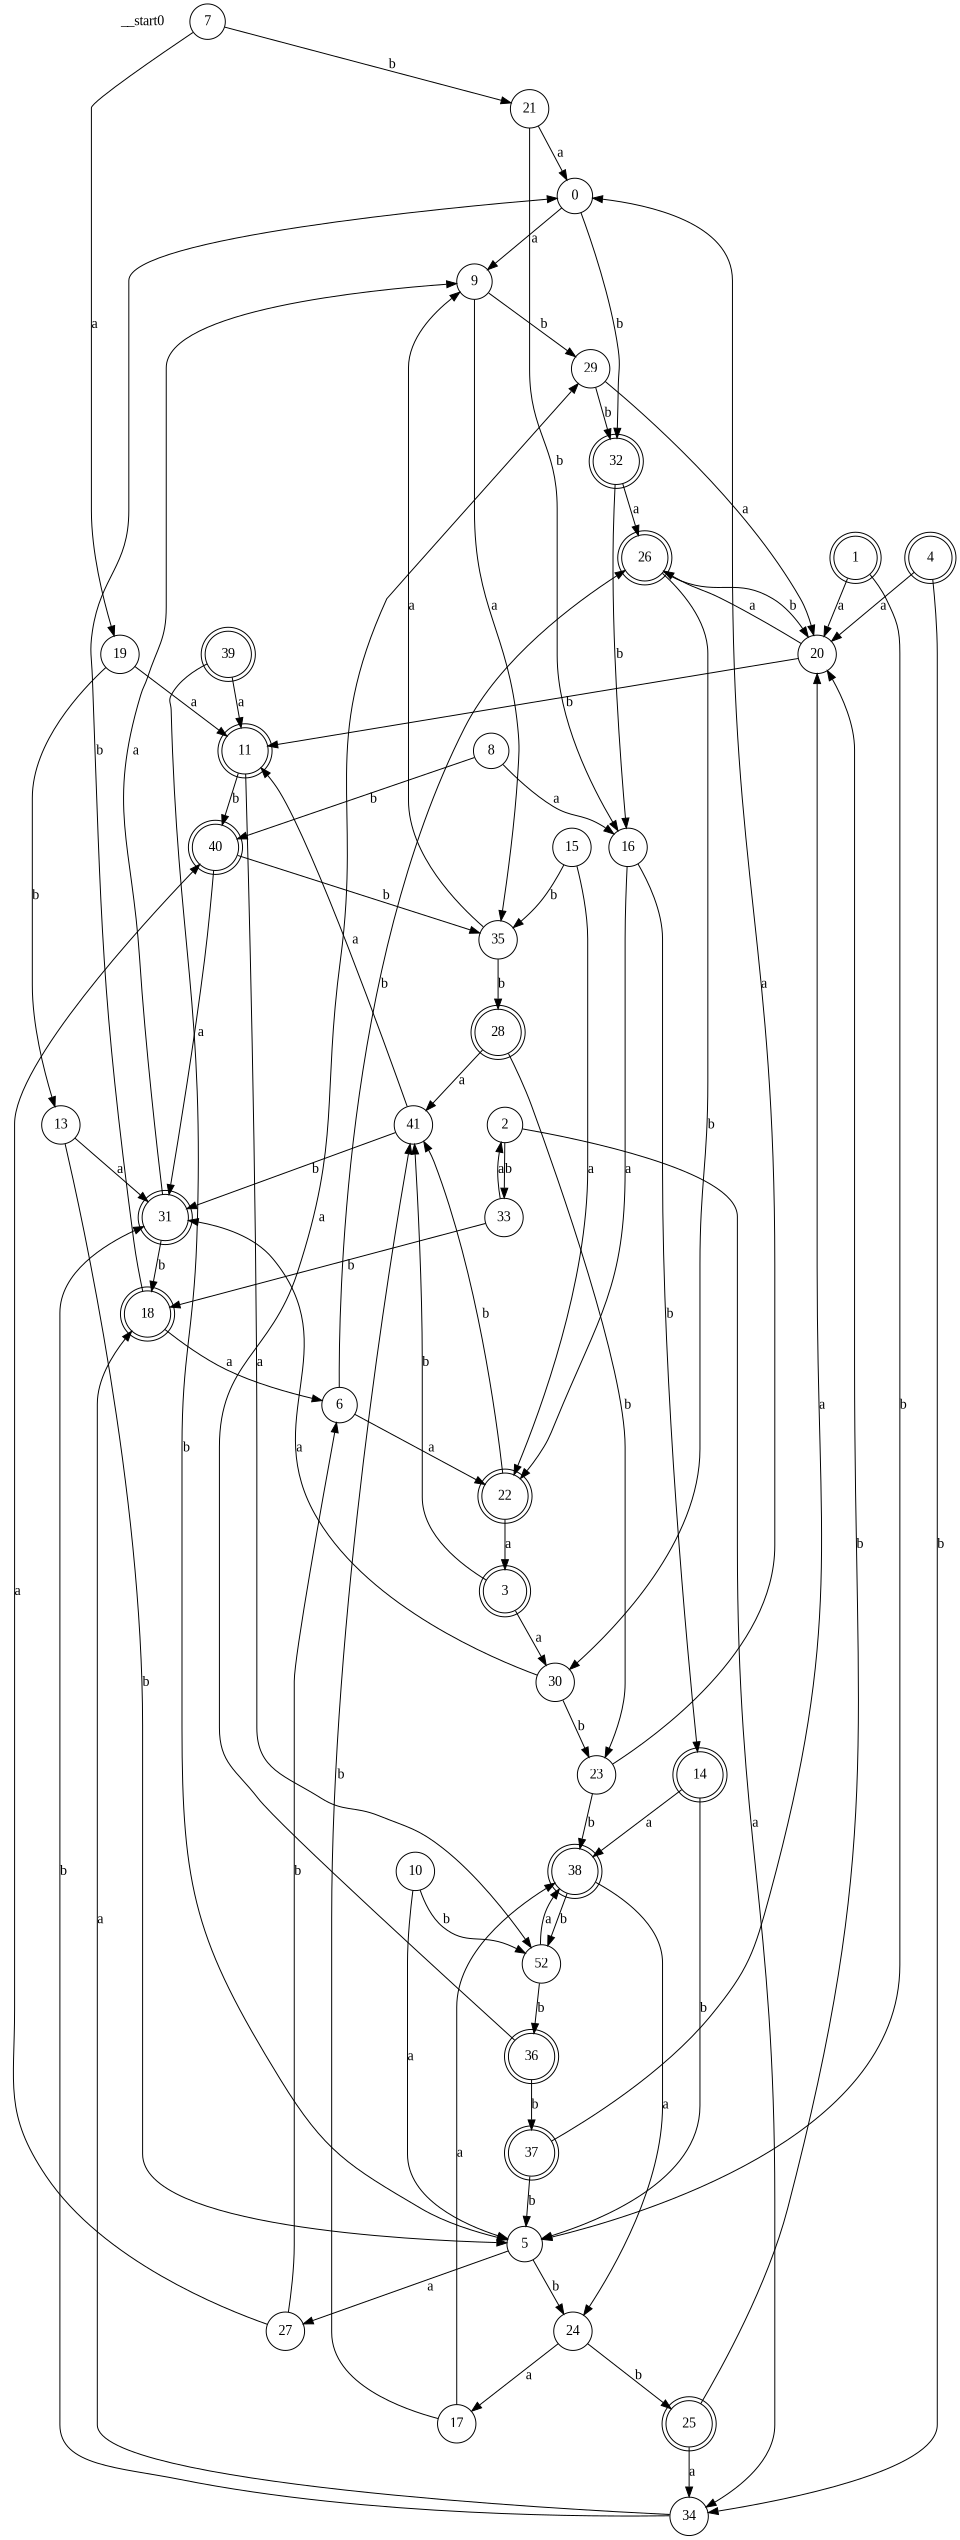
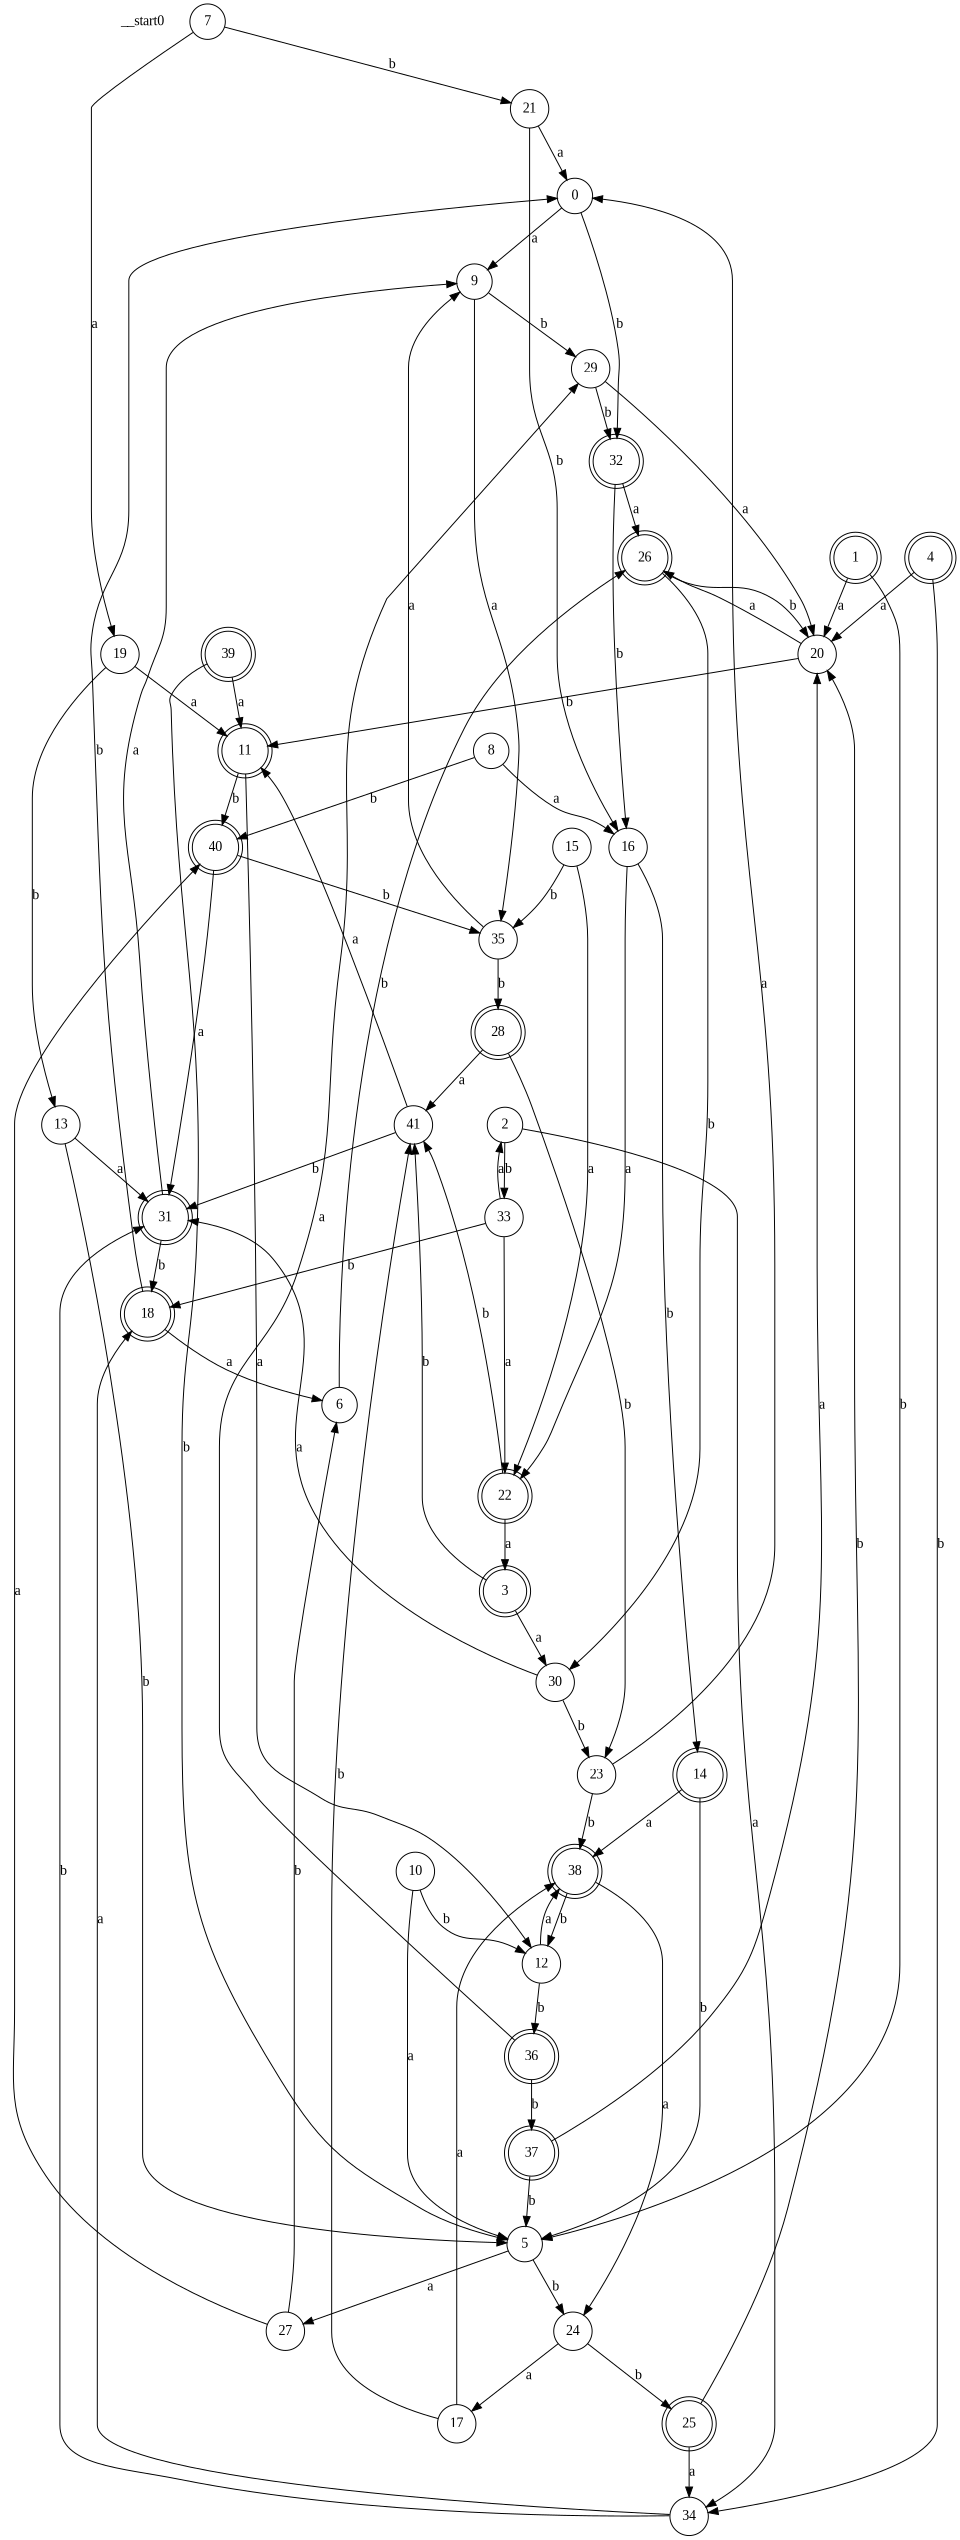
edge "6" -> "22": now "33" -> "22"
node "52": label "52" -> "12"
